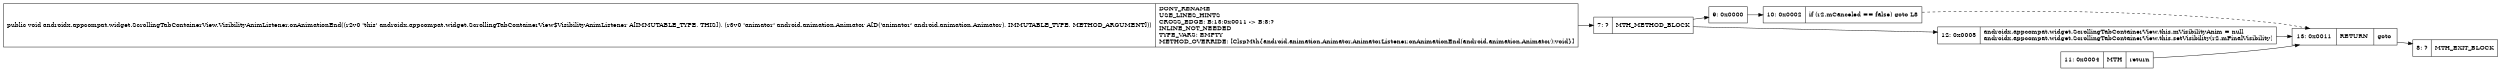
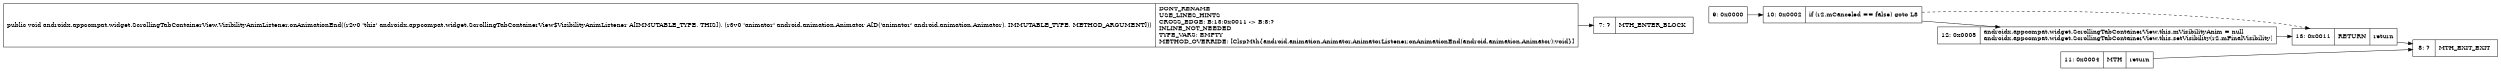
edge "7: ?" -> "9: 0x0000": removed
node "7: ?": text "MTH_METHOD_BLOCK" -> "MTH_ENTER_BLOCK"
edge "7: ?" -> "12: 0x0005": now "10: 0x0002" -> "12: 0x0005"
node "13: 0x0011": text "goto" -> "return"
node "8: ?": text "MTH_EXIT_BLOCK" -> "MTH_EXIT_EXIT"
edge "11: 0x0004" -> "13: 0x0011": now "11: 0x0004" -> "8: ?"
